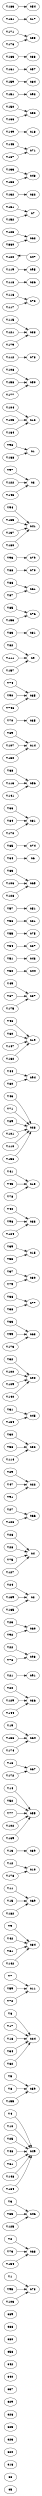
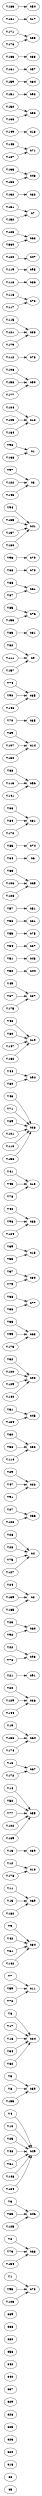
edge "c47" -> "v120": reversed
node "v746": label "v746" -> "v146"
